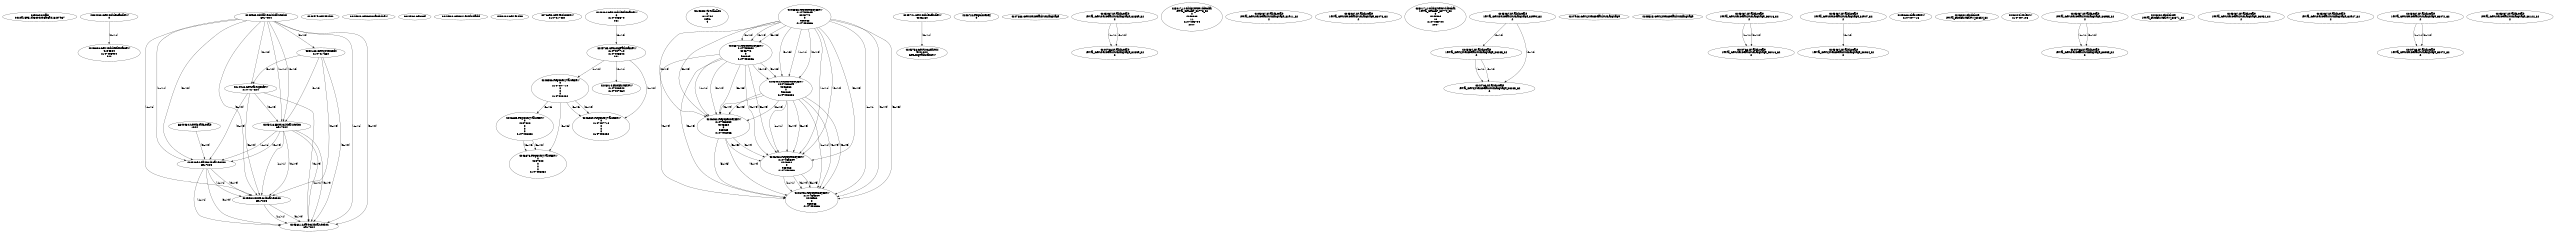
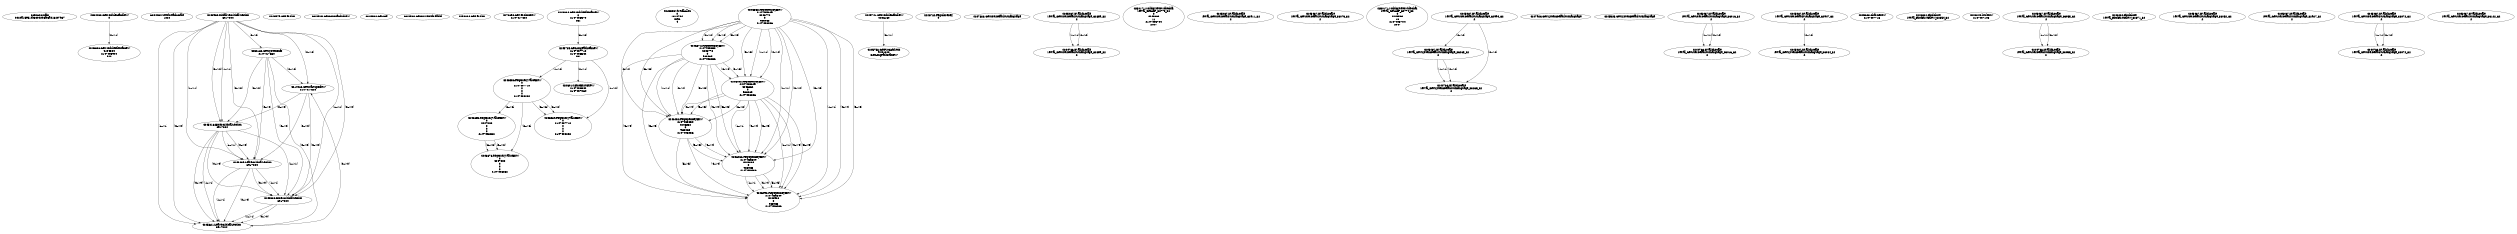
edge "4214413.GetStartupInfoW 2147417624" -> "4245621.LeaveCriticalSection 6917004": reversed
edge "6844434.SetThreadLocale 1024" -> "4245469.LeaveCriticalSection 6917004": now "4250188.GetSystemInfo 2147417660" -> "4245469.LeaveCriticalSection 6917004"
